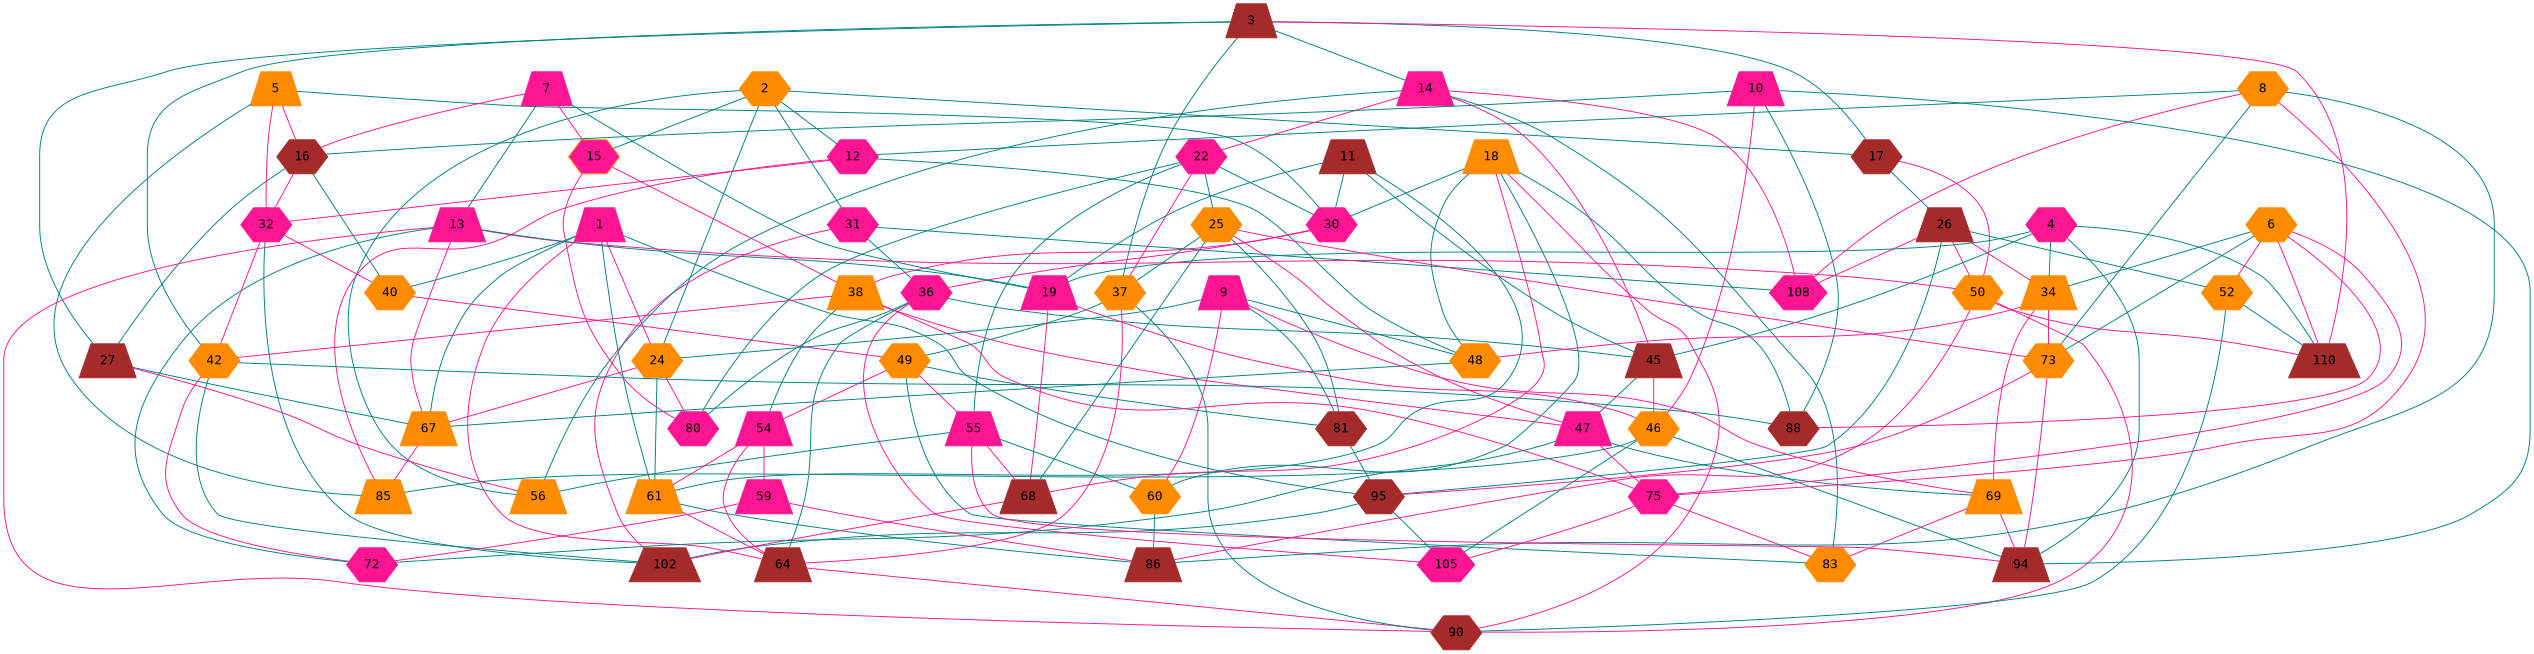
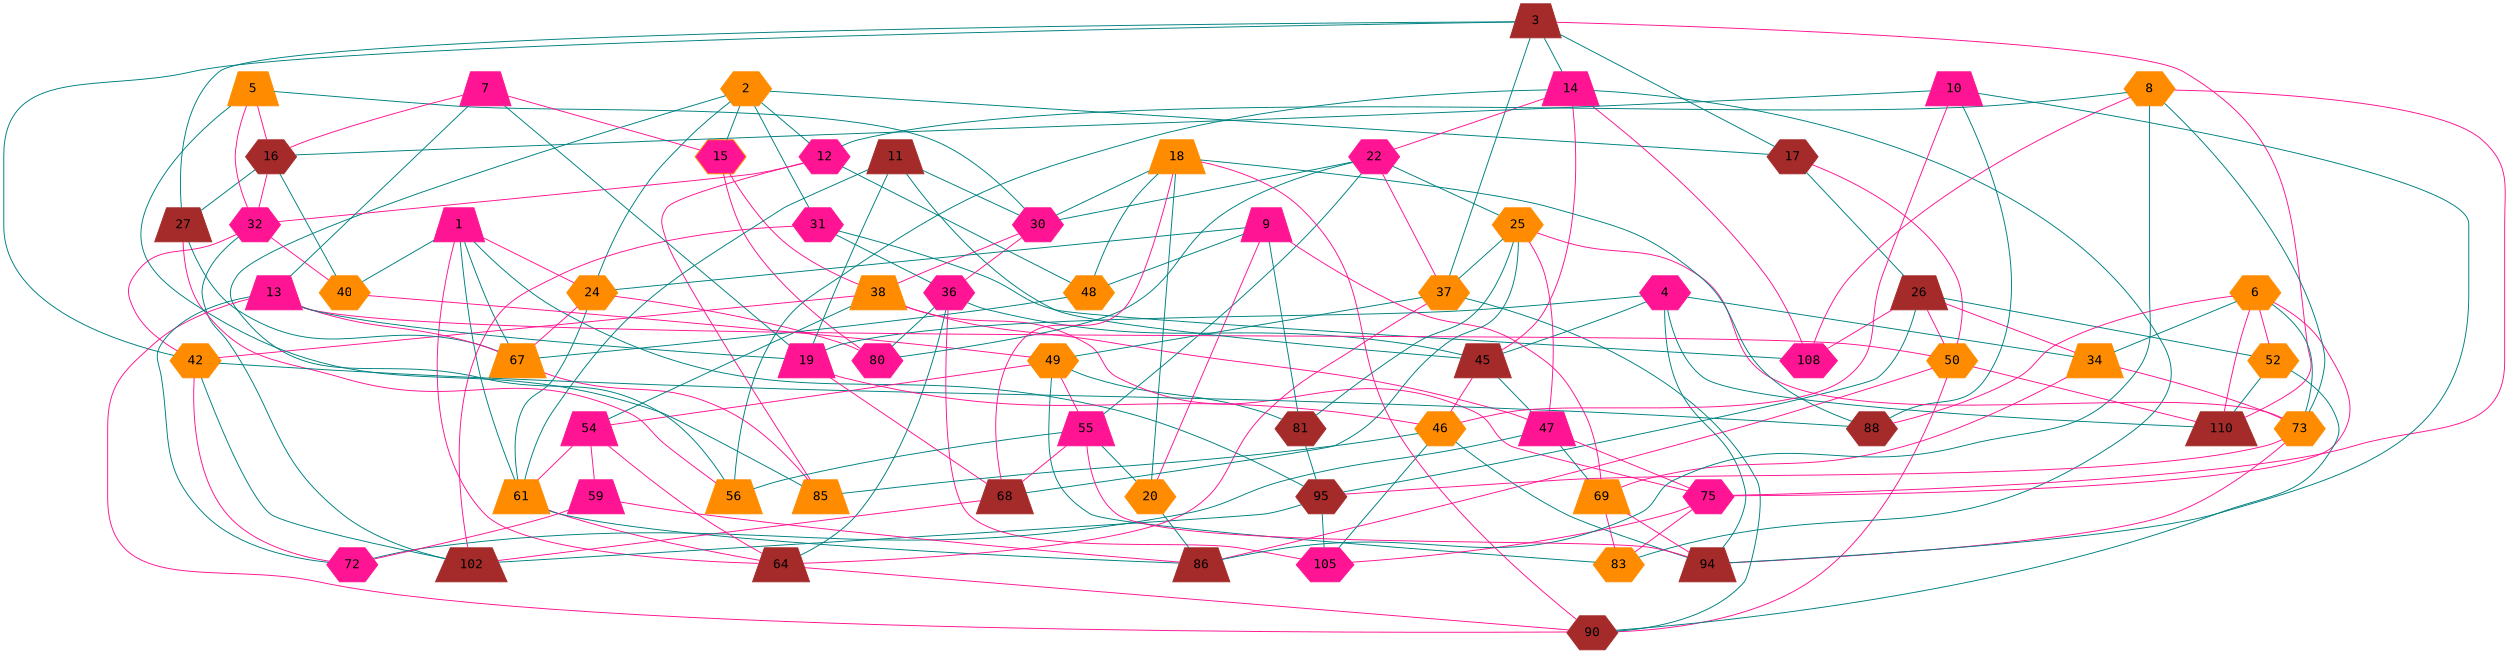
edge "34" -- "48": removed
node "60": label "60" -> "20"
